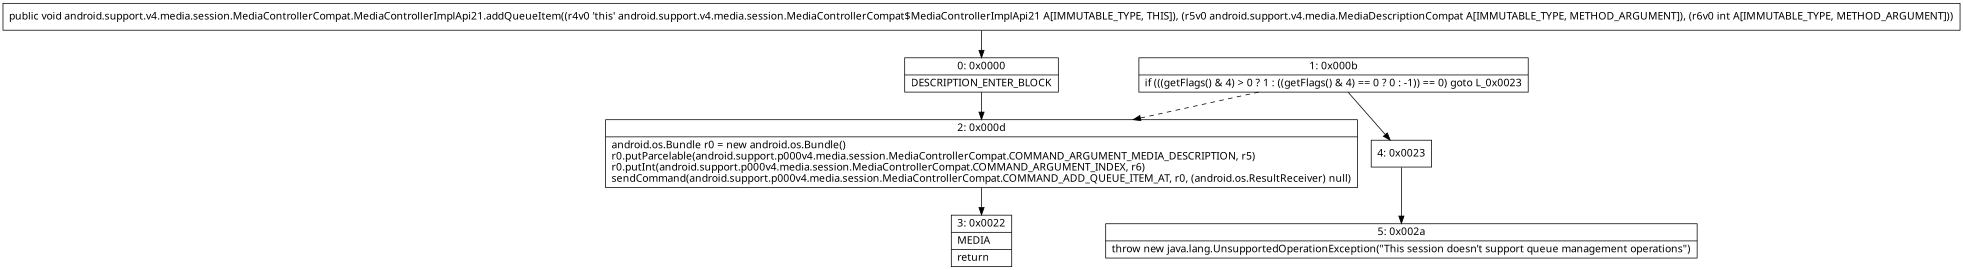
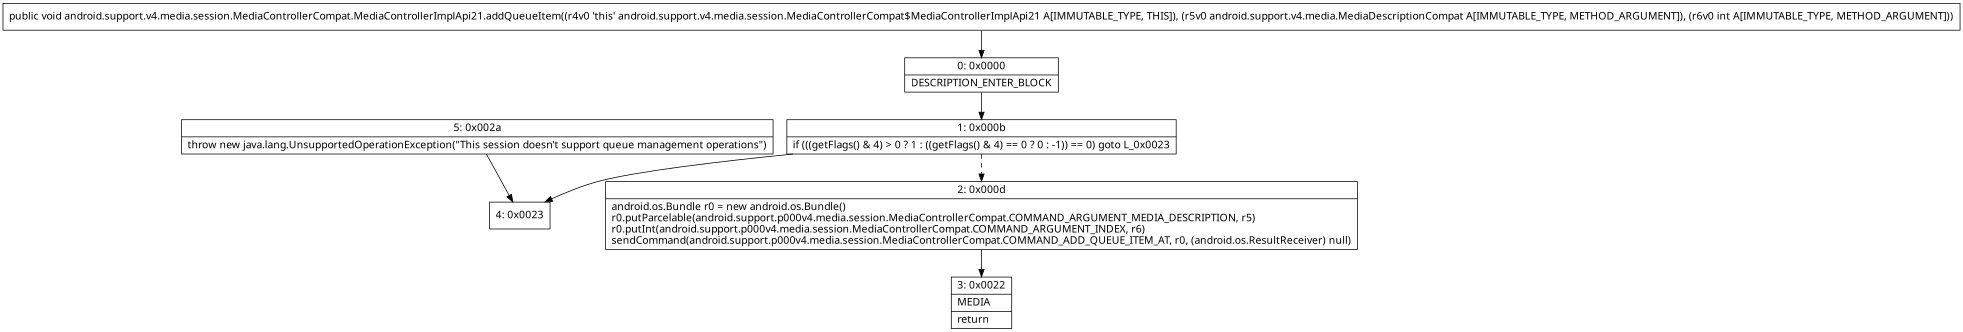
edge "0: 0x0000" -> "2: 0x000d": now "0: 0x0000" -> "1: 0x000b"
edge "4: 0x0023" -> "5: 0x002a": reversed
